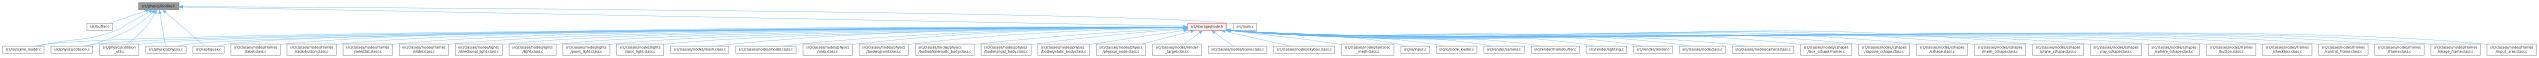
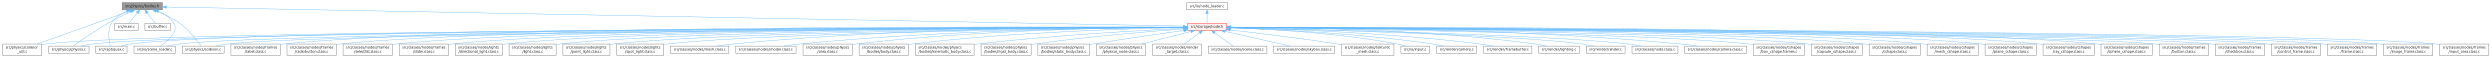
edge "src/io/node_loader.c" -> "src/storage/node.h": reversed
node "src/classes/nodes/physics /bodies/point.class.c": label "src/classes/nodes/physics /bodies/point.class.c" -> "src/classes/nodes/physics /bodies/body.class.c"
